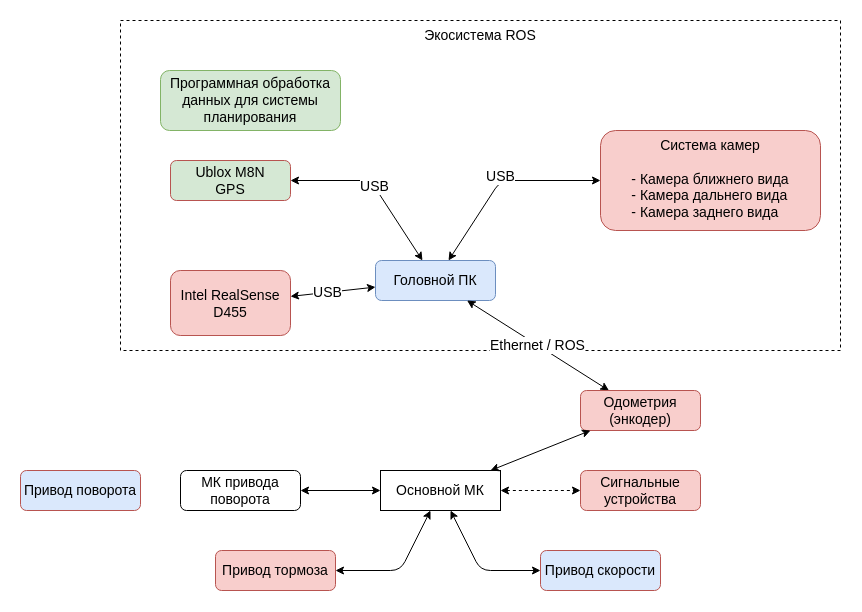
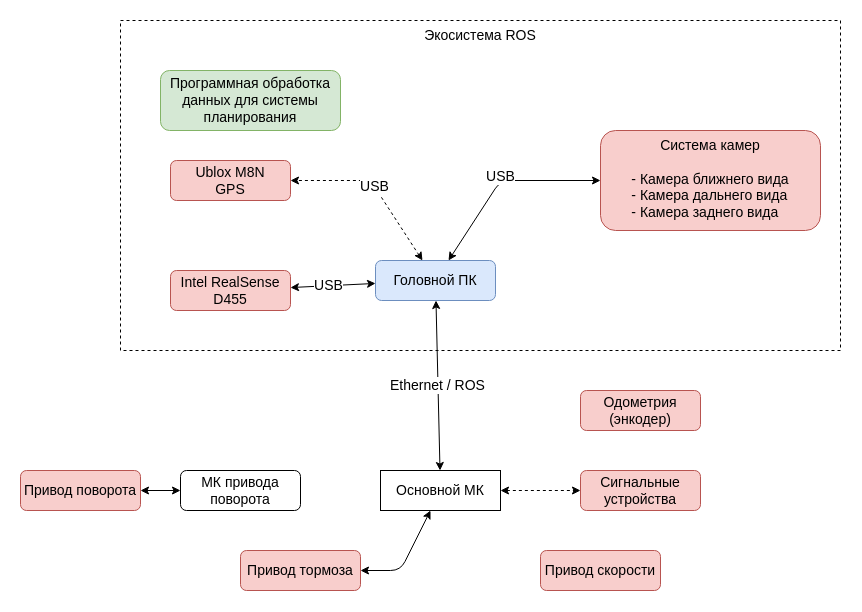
node "Ublox M8N GPS": fillcolor #d5e8d4 -> #f8cecc
edge "Ublox M8N GPS" -- "Головной ПК": style solid -> dashed
node "Intel RealSense D455": size 120x65 -> 120x40
edge "Головной ПК" -- "Одометрия (энкодер)": now "Головной ПК" -- "Основной МК"
edge "Одометрия (энкодер)" -- "Основной МК": removed
node "Привод поворота": fillcolor #dae8fc -> #f8cecc
edge "МК привода поворота" -- "Основной МК": now "МК привода поворота" -- "Привод поворота"
edge "Основной МК" -- "Привод скорости": removed
node "Привод тормоза": moved (276, 571) -> (301, 571)
node "Привод скорости": fillcolor #dae8fc -> #f8cecc
